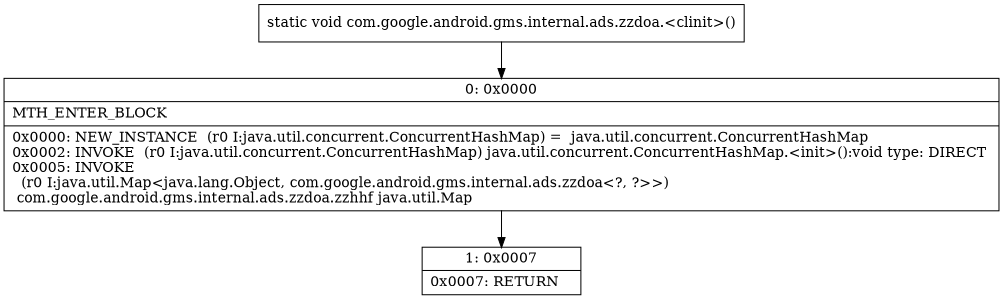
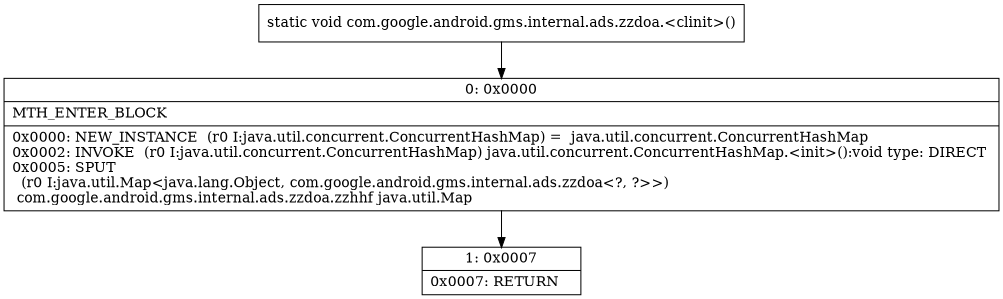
node "0: 0x0000": text "0x0005: INVOKE" -> "0x0005: SPUT"
